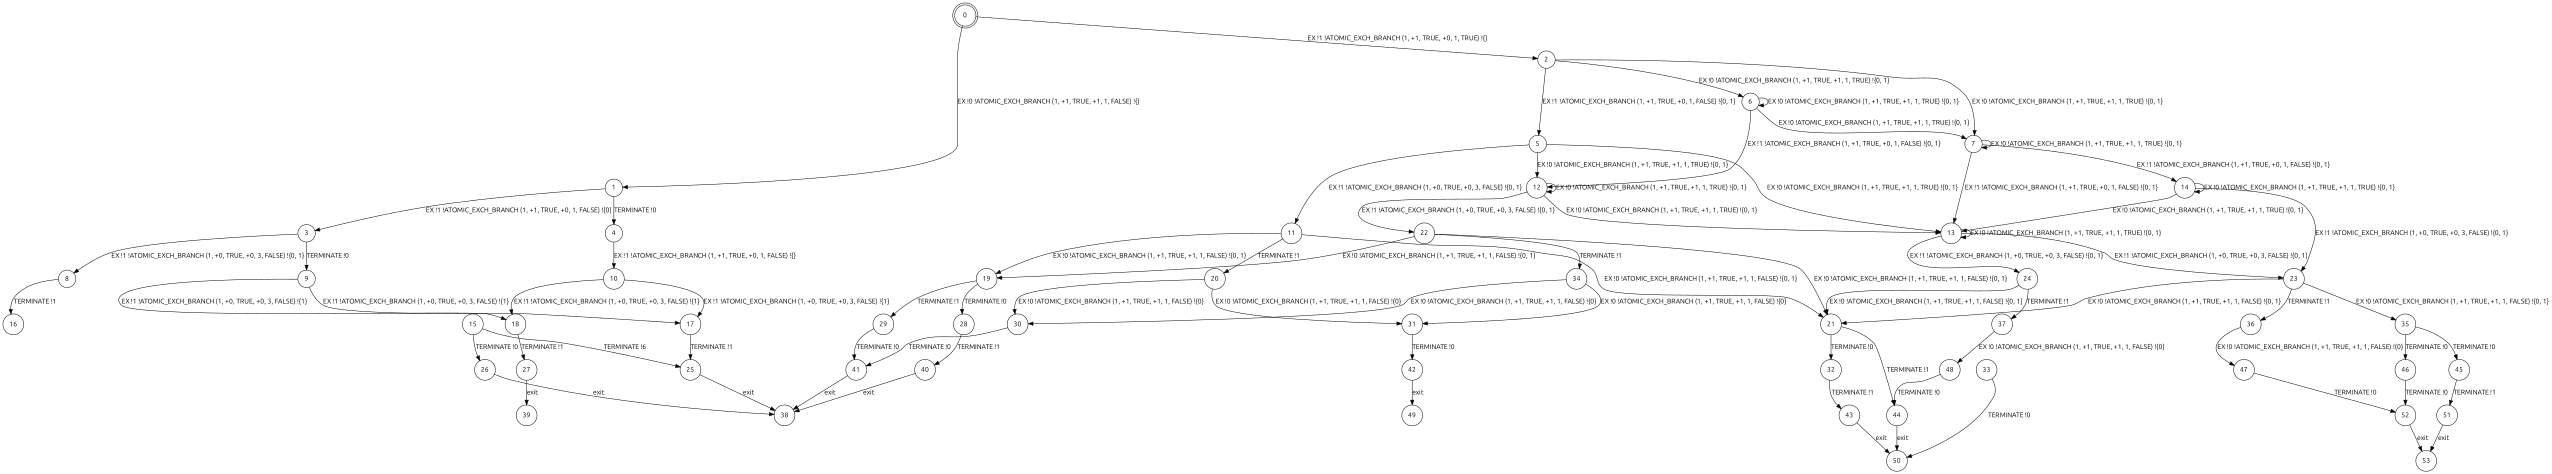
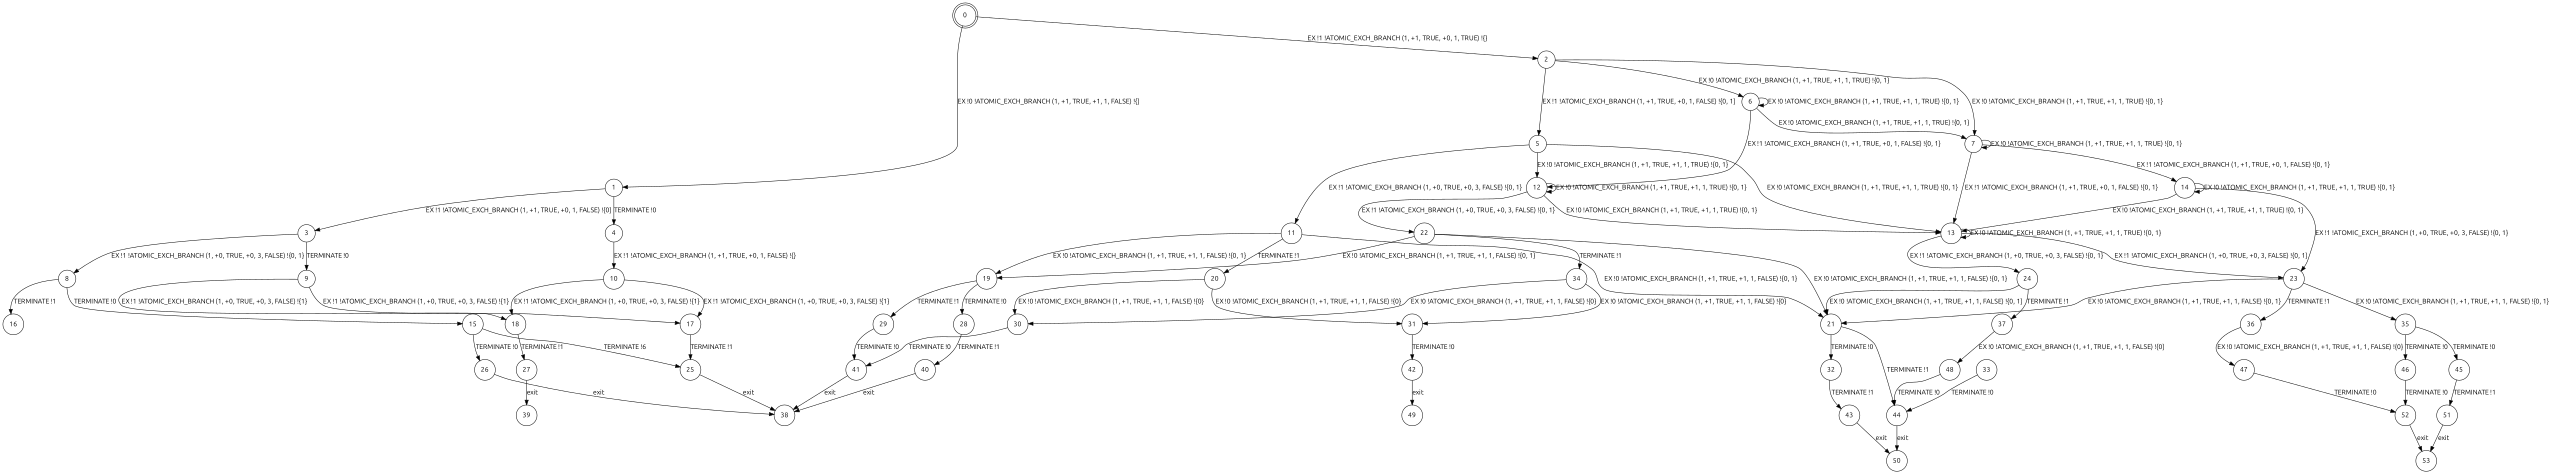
edge "8" -> "15": added, label "TERMINATE !0"
edge "33" -> "50": now "33" -> "44"
